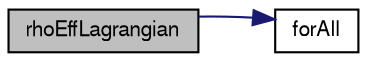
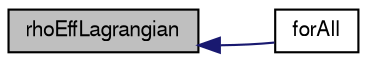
edge "rhoEffLagrangian" -> "forAll": reversed
